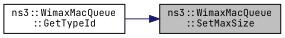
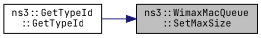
node "ns3::WimaxMacQueue ::GetTypeId": label "ns3::WimaxMacQueue ::GetTypeId" -> "ns3::GetTypeId ::GetTypeId"
